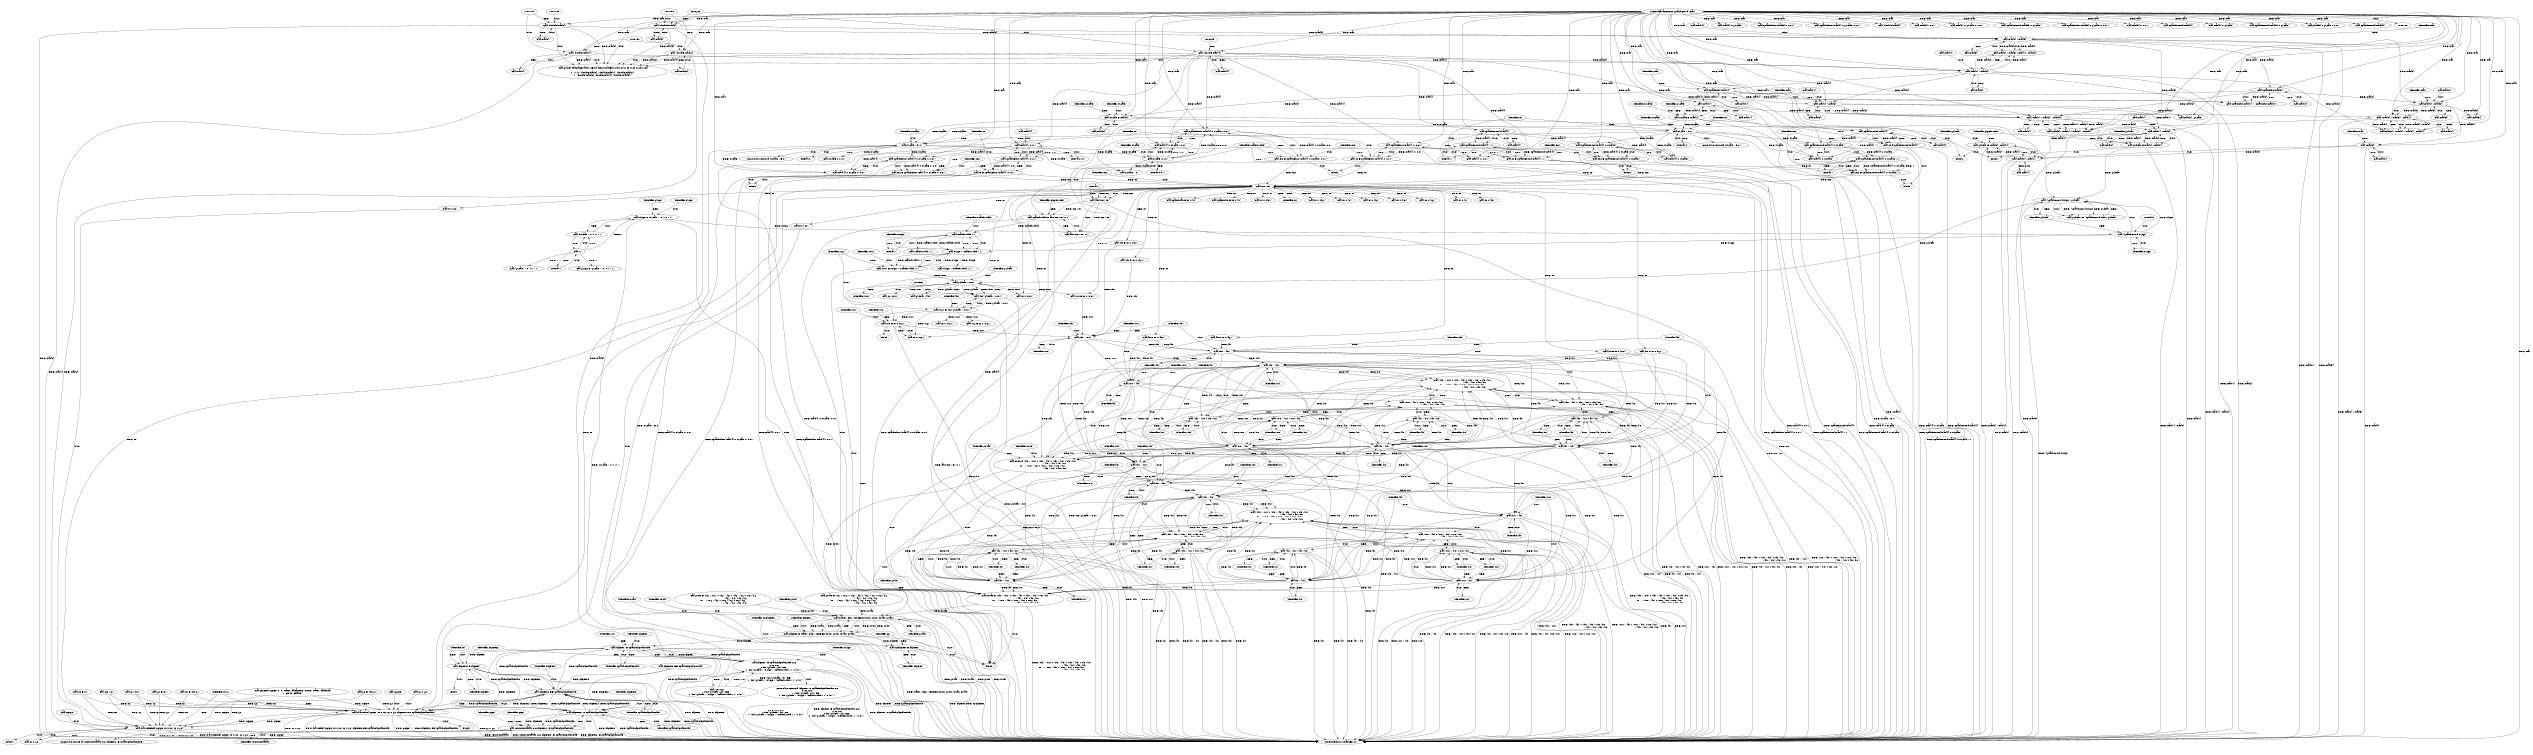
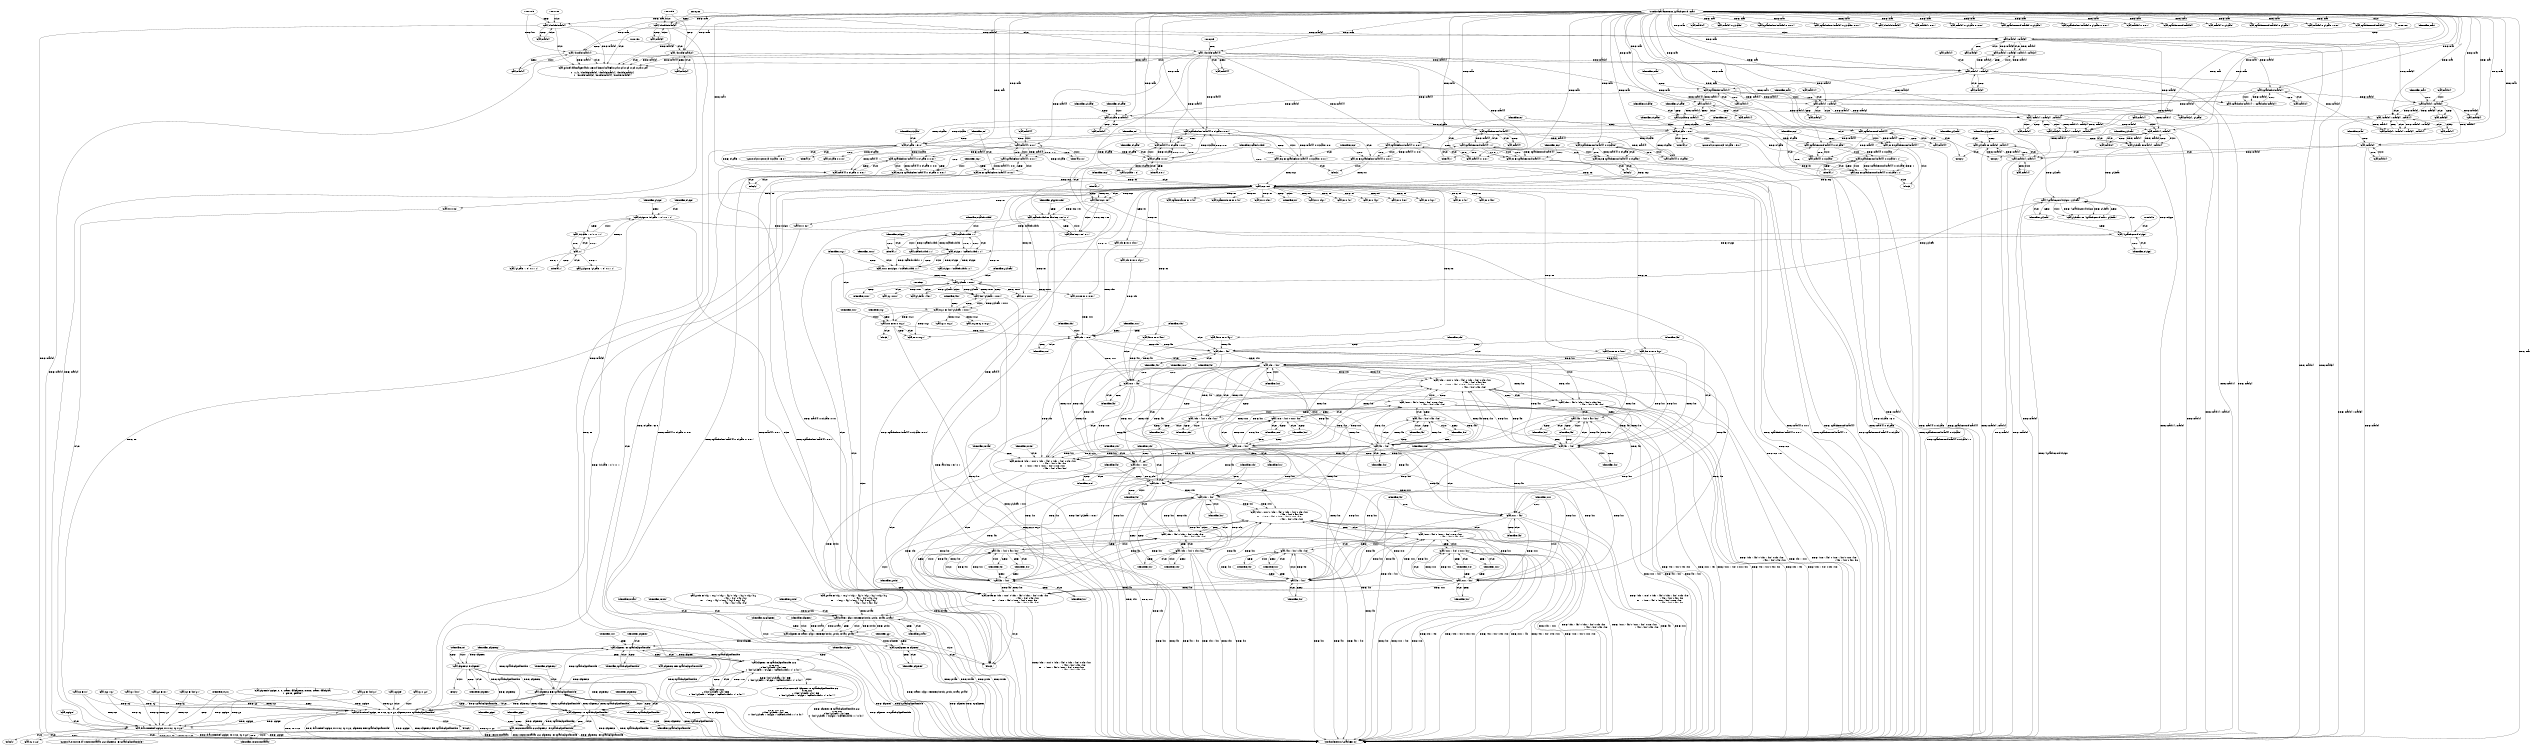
edge "1000185" -> "(Call,(double)mat[1])": label "AST: " -> "DDG: lrx"
